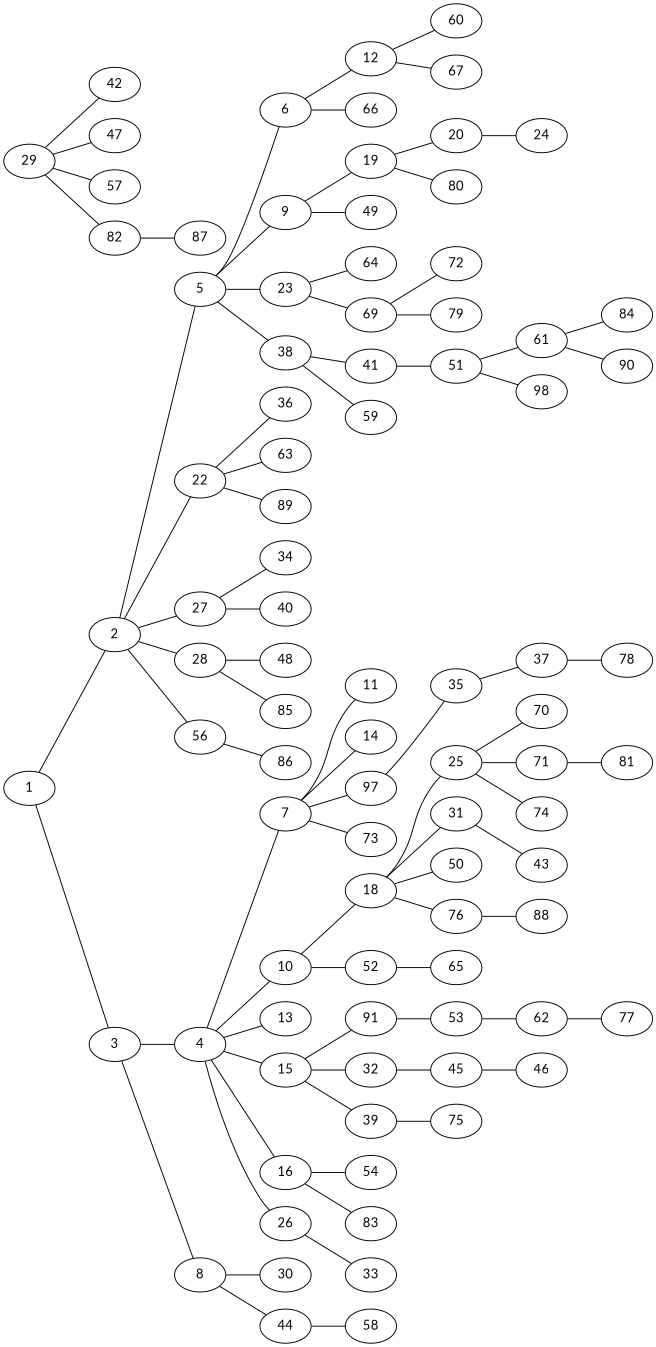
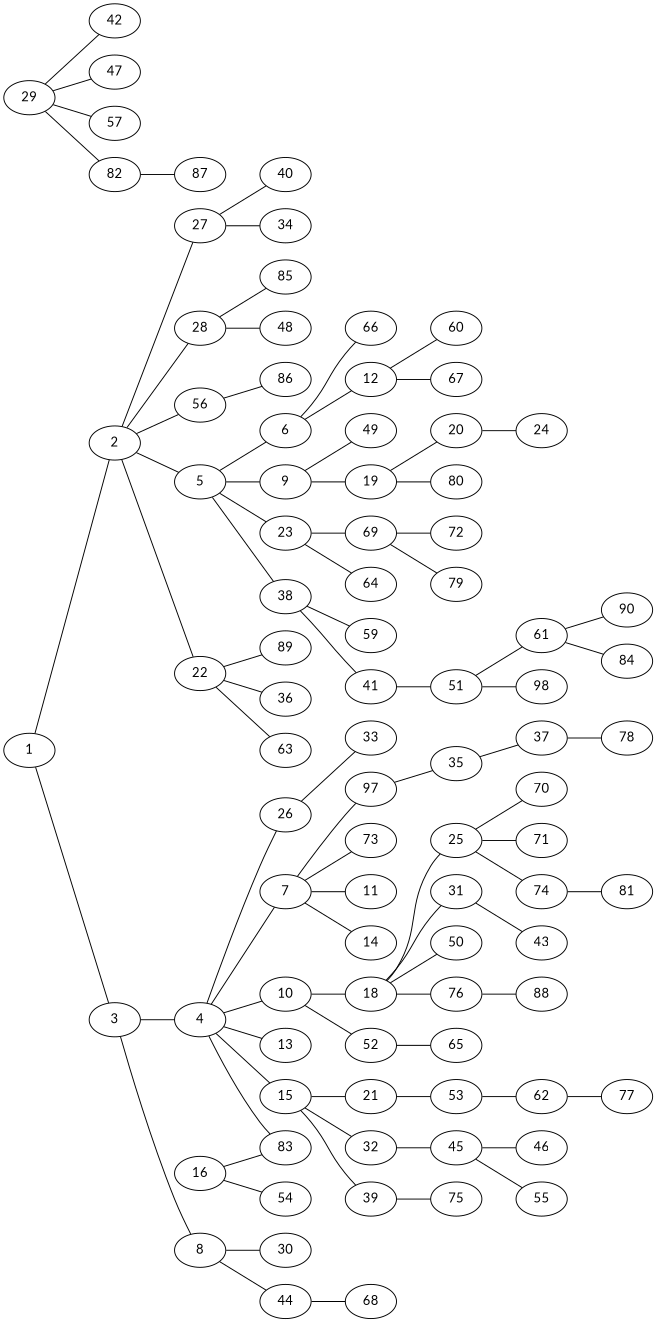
edge "71" -- "81": now "74" -- "81"
node "91": label "91" -> "21"
edge "4" -- "16": now "4" -- "83"
node "55": added
node "58": label "58" -> "68"
